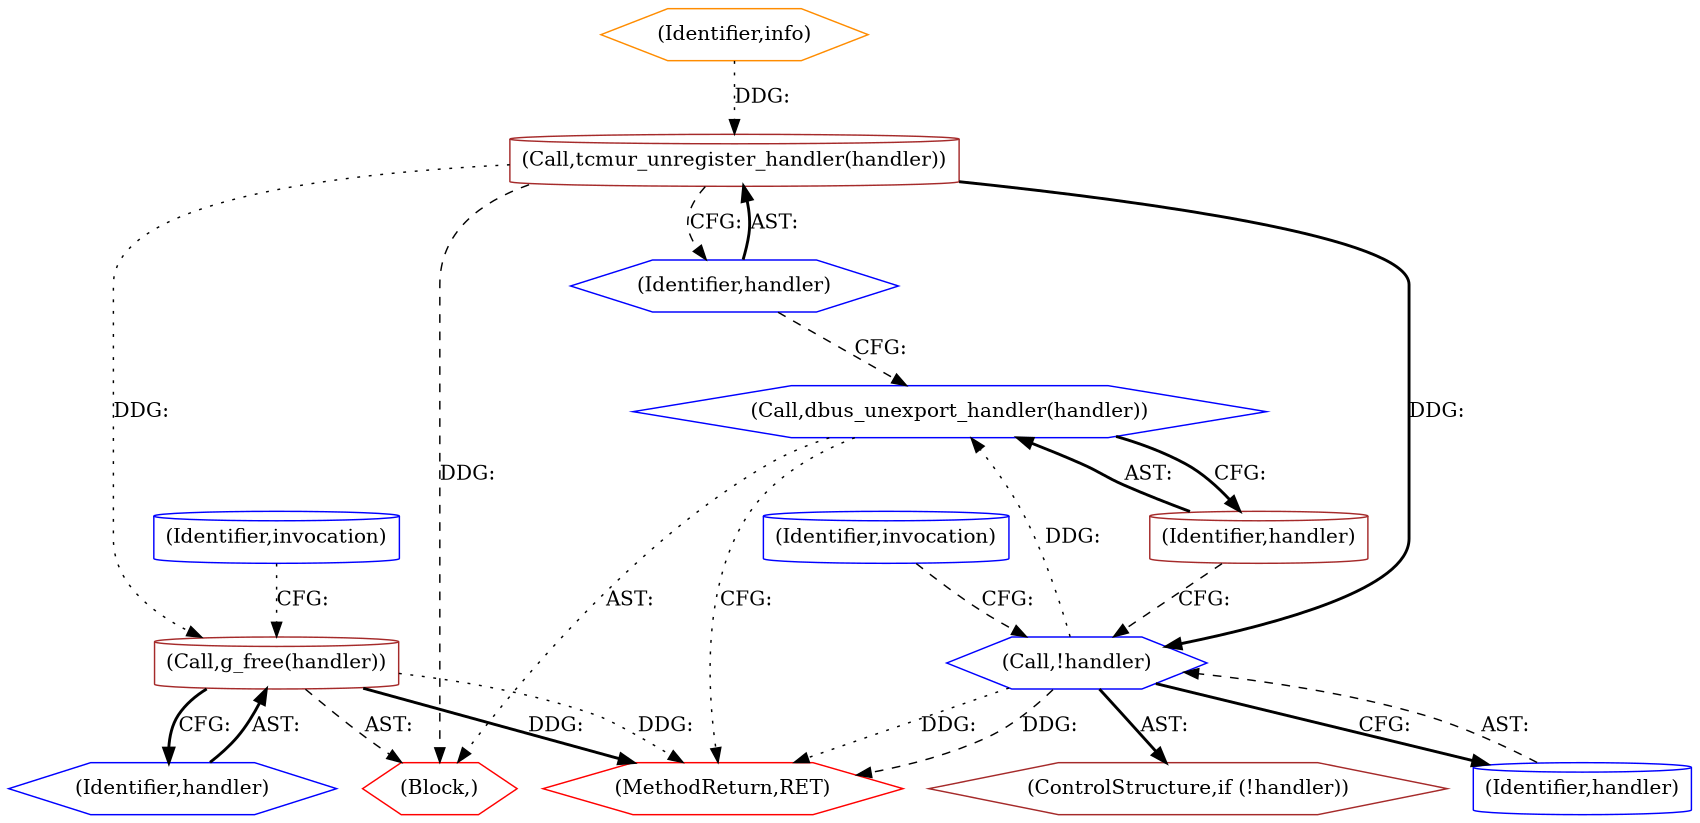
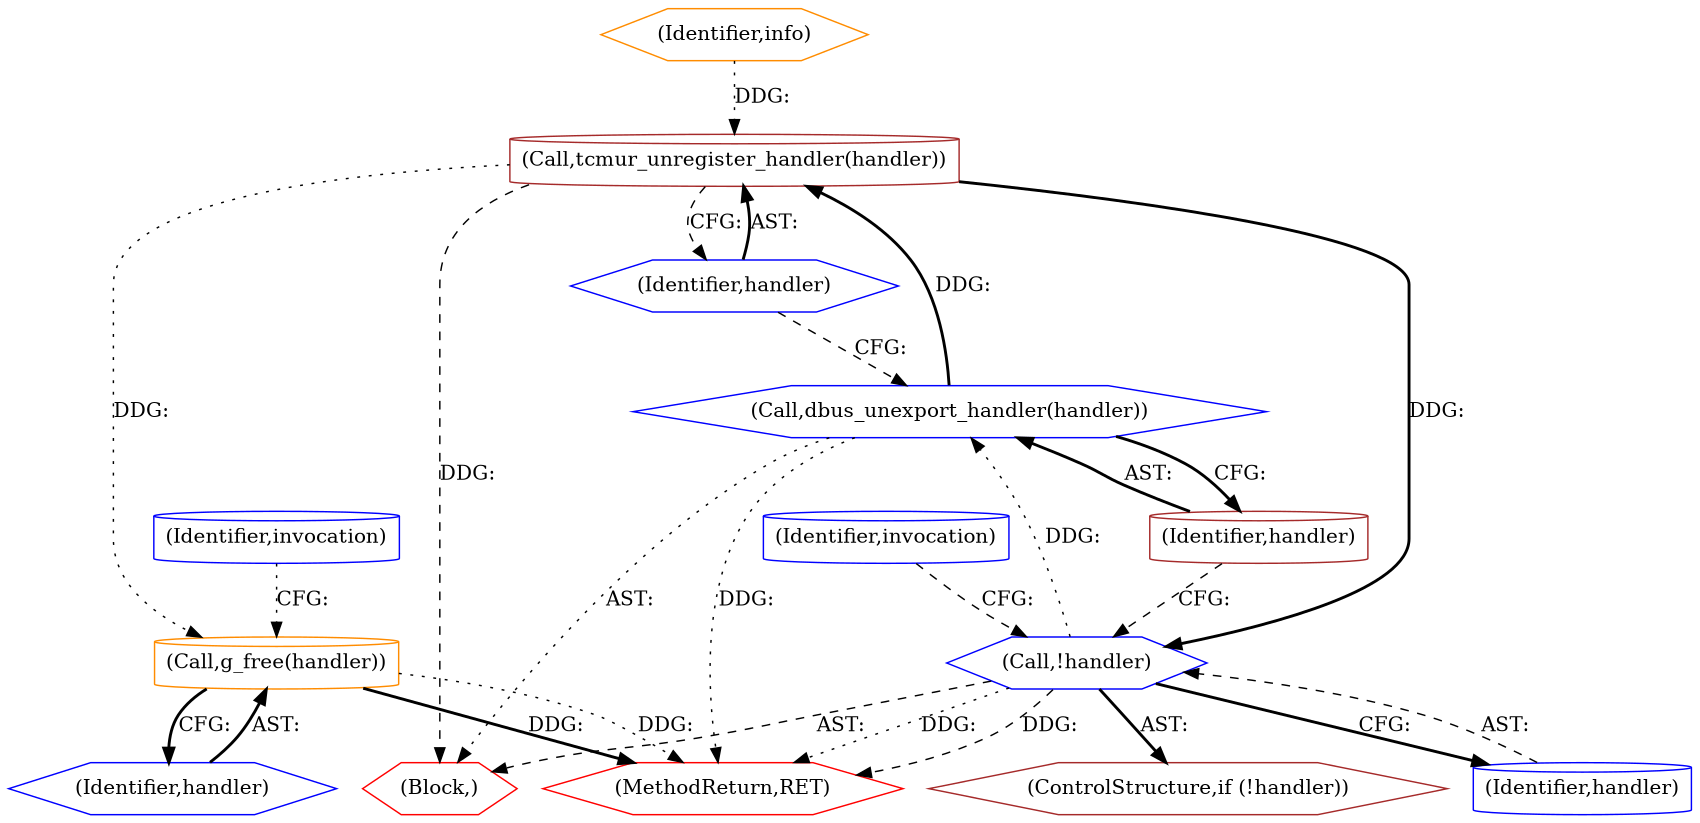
edge "(Call,dbus_unexport_handler(handler))" -> "(Call,tcmur_unregister_handler(handler))": added, label "DDG:"
edge "(Call,dbus_unexport_handler(handler))" -> "(MethodReturn,RET)": label "CFG: " -> "DDG: "
node "(Call,g_free(handler))": color brown -> darkorange
edge "(Call,g_free(handler))" -> "(Block,)": now "(Call,!handler)" -> "(Block,)"
